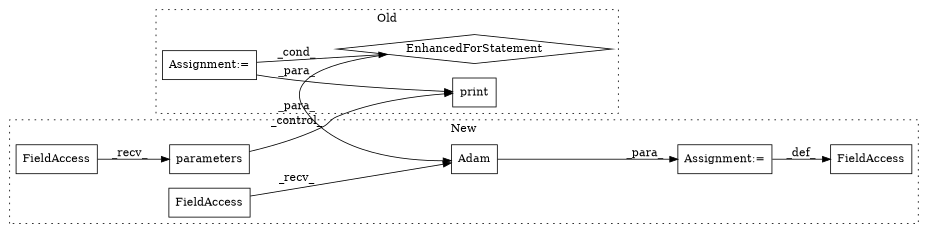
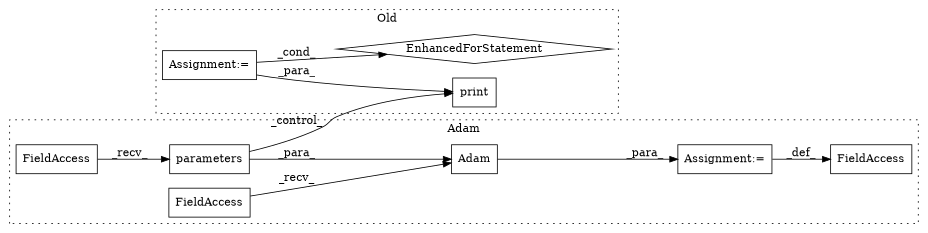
cluster "New": label "New" -> "Adam"
edge "EnhancedForStatement" -> "Adam": now "parameters" -> "Adam"
